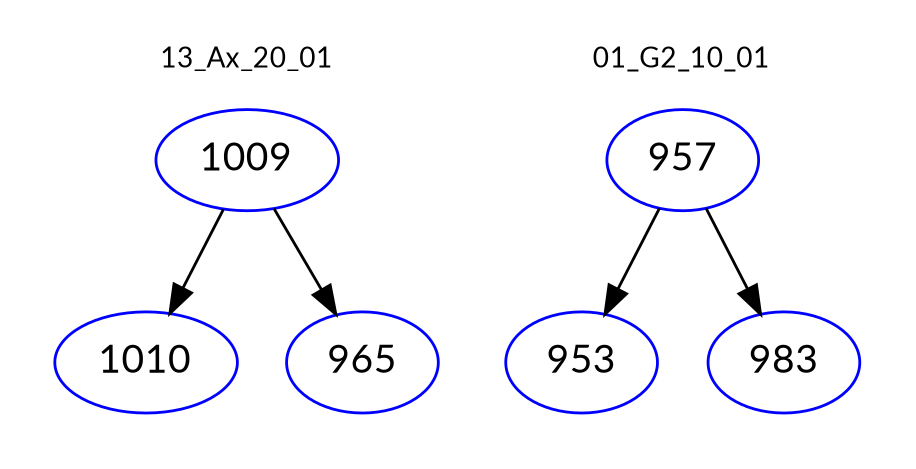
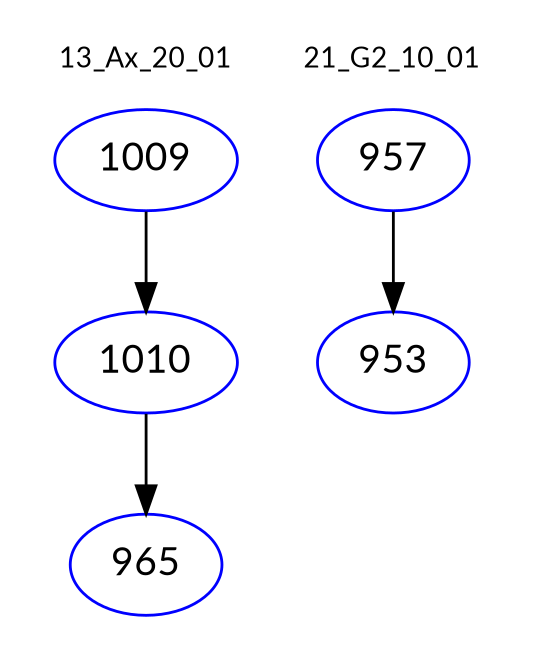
cluster "01_G2_10_01": label "01_G2_10_01" -> "21_G2_10_01"
edge "1009" -> "965": now "1010" -> "965"
node "983": removed
